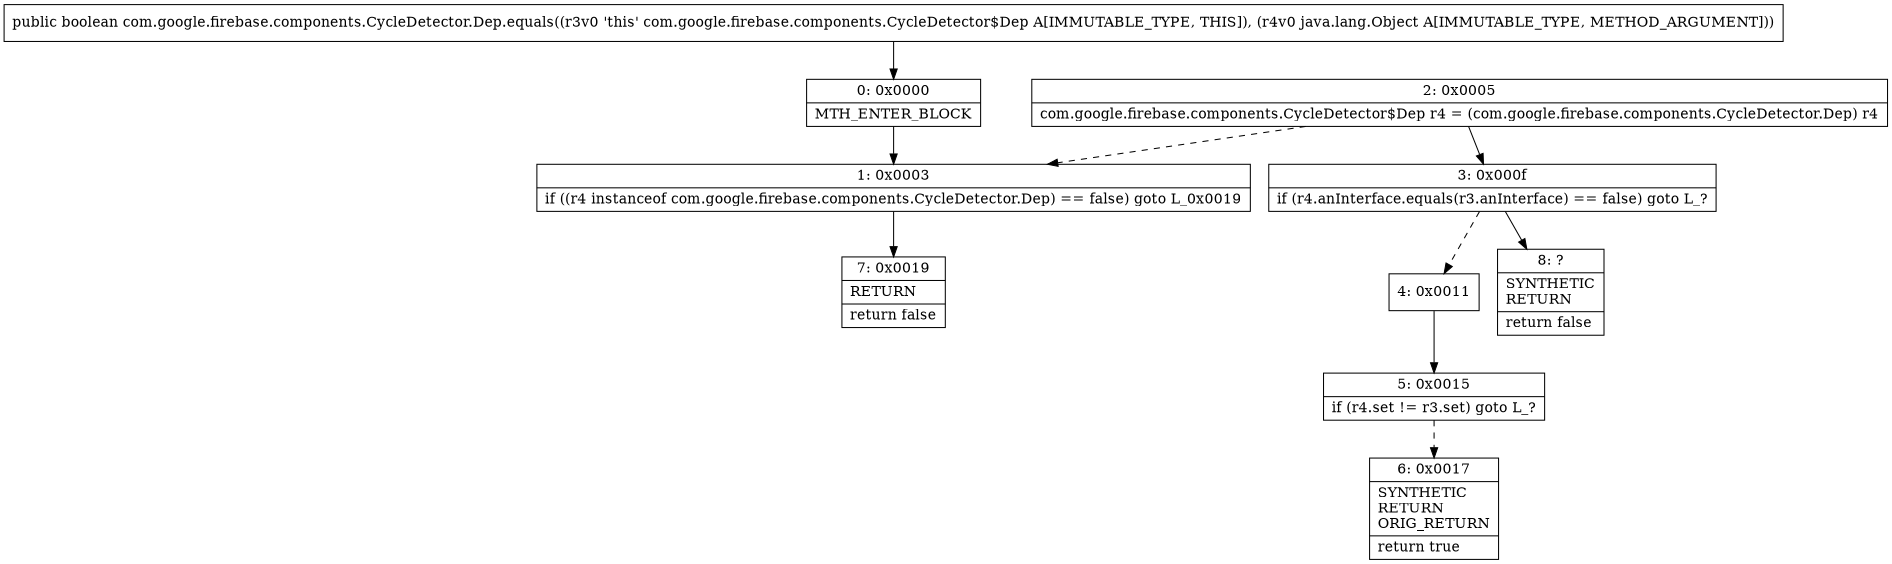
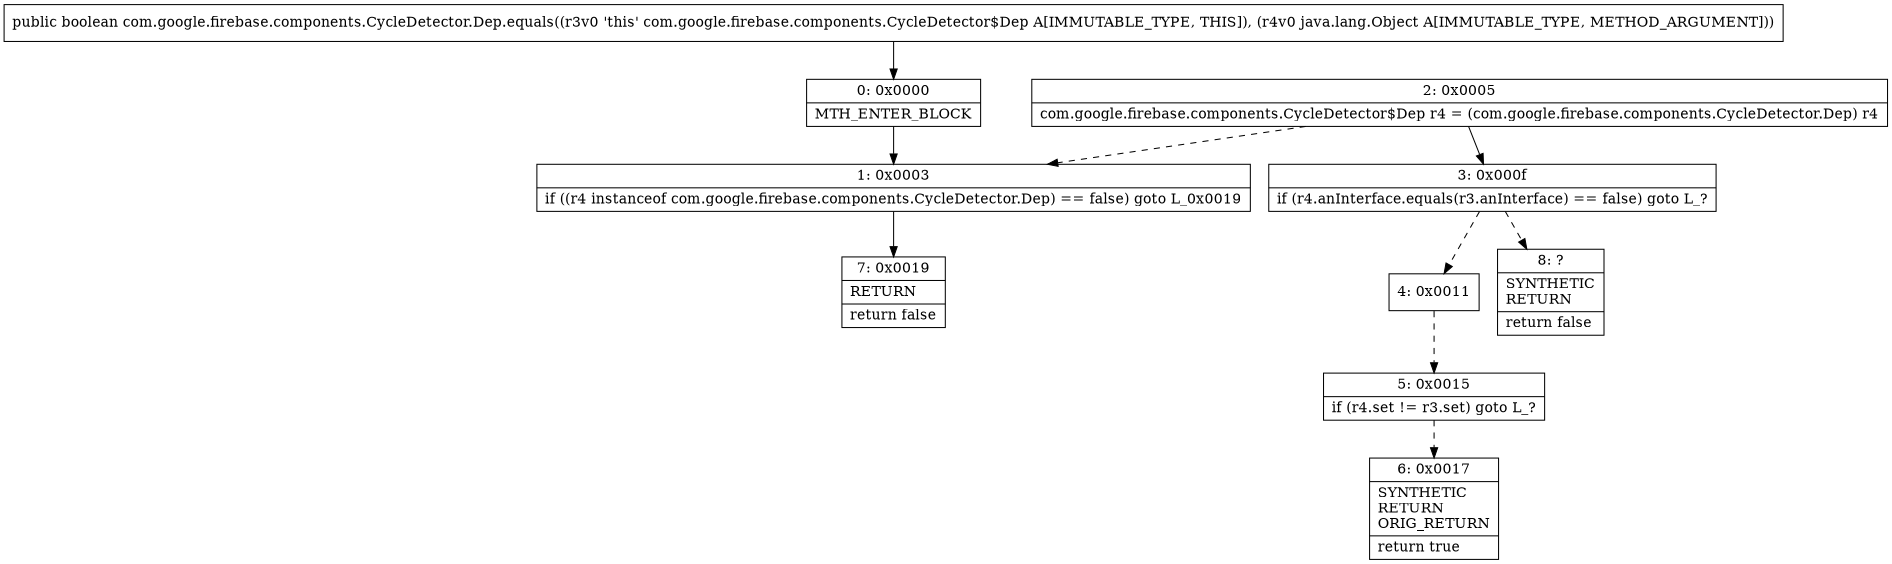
edge "3: 0x000f" -> "8: ?": style solid -> dashed
edge "4: 0x0011" -> "5: 0x0015": style solid -> dashed
